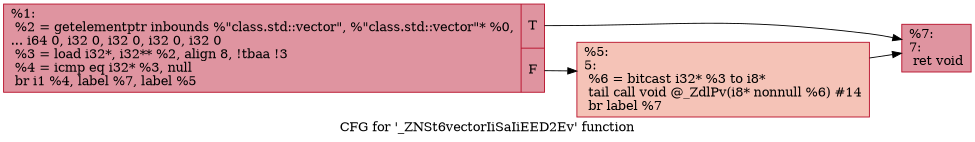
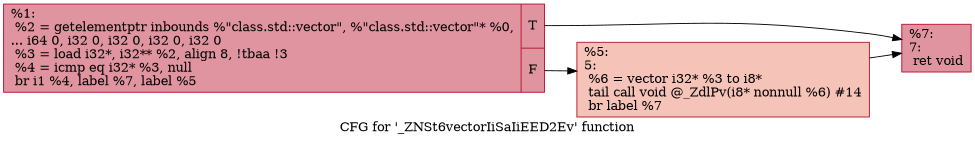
node "%5:": text "%6 = bitcast i32* %3 to i8*" -> "%6 = vector i32* %3 to i8*"
